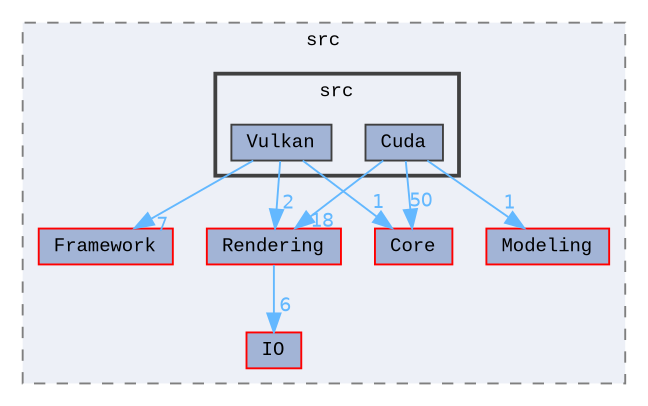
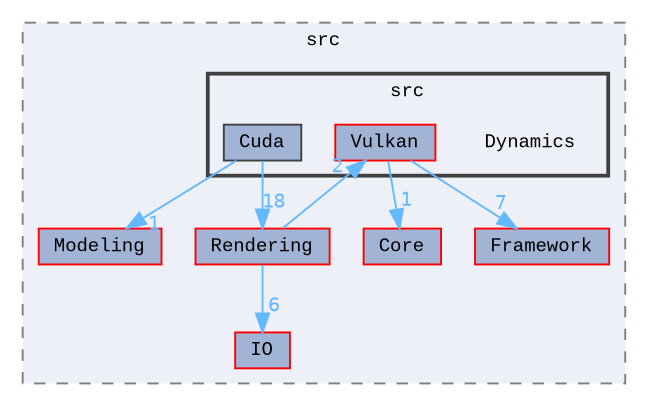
node "Vulkan": color grey25 -> red
node "Dynamics": added
edge "Vulkan" -> "Rendering": reversed
edge "Cuda" -> "Core": removed
